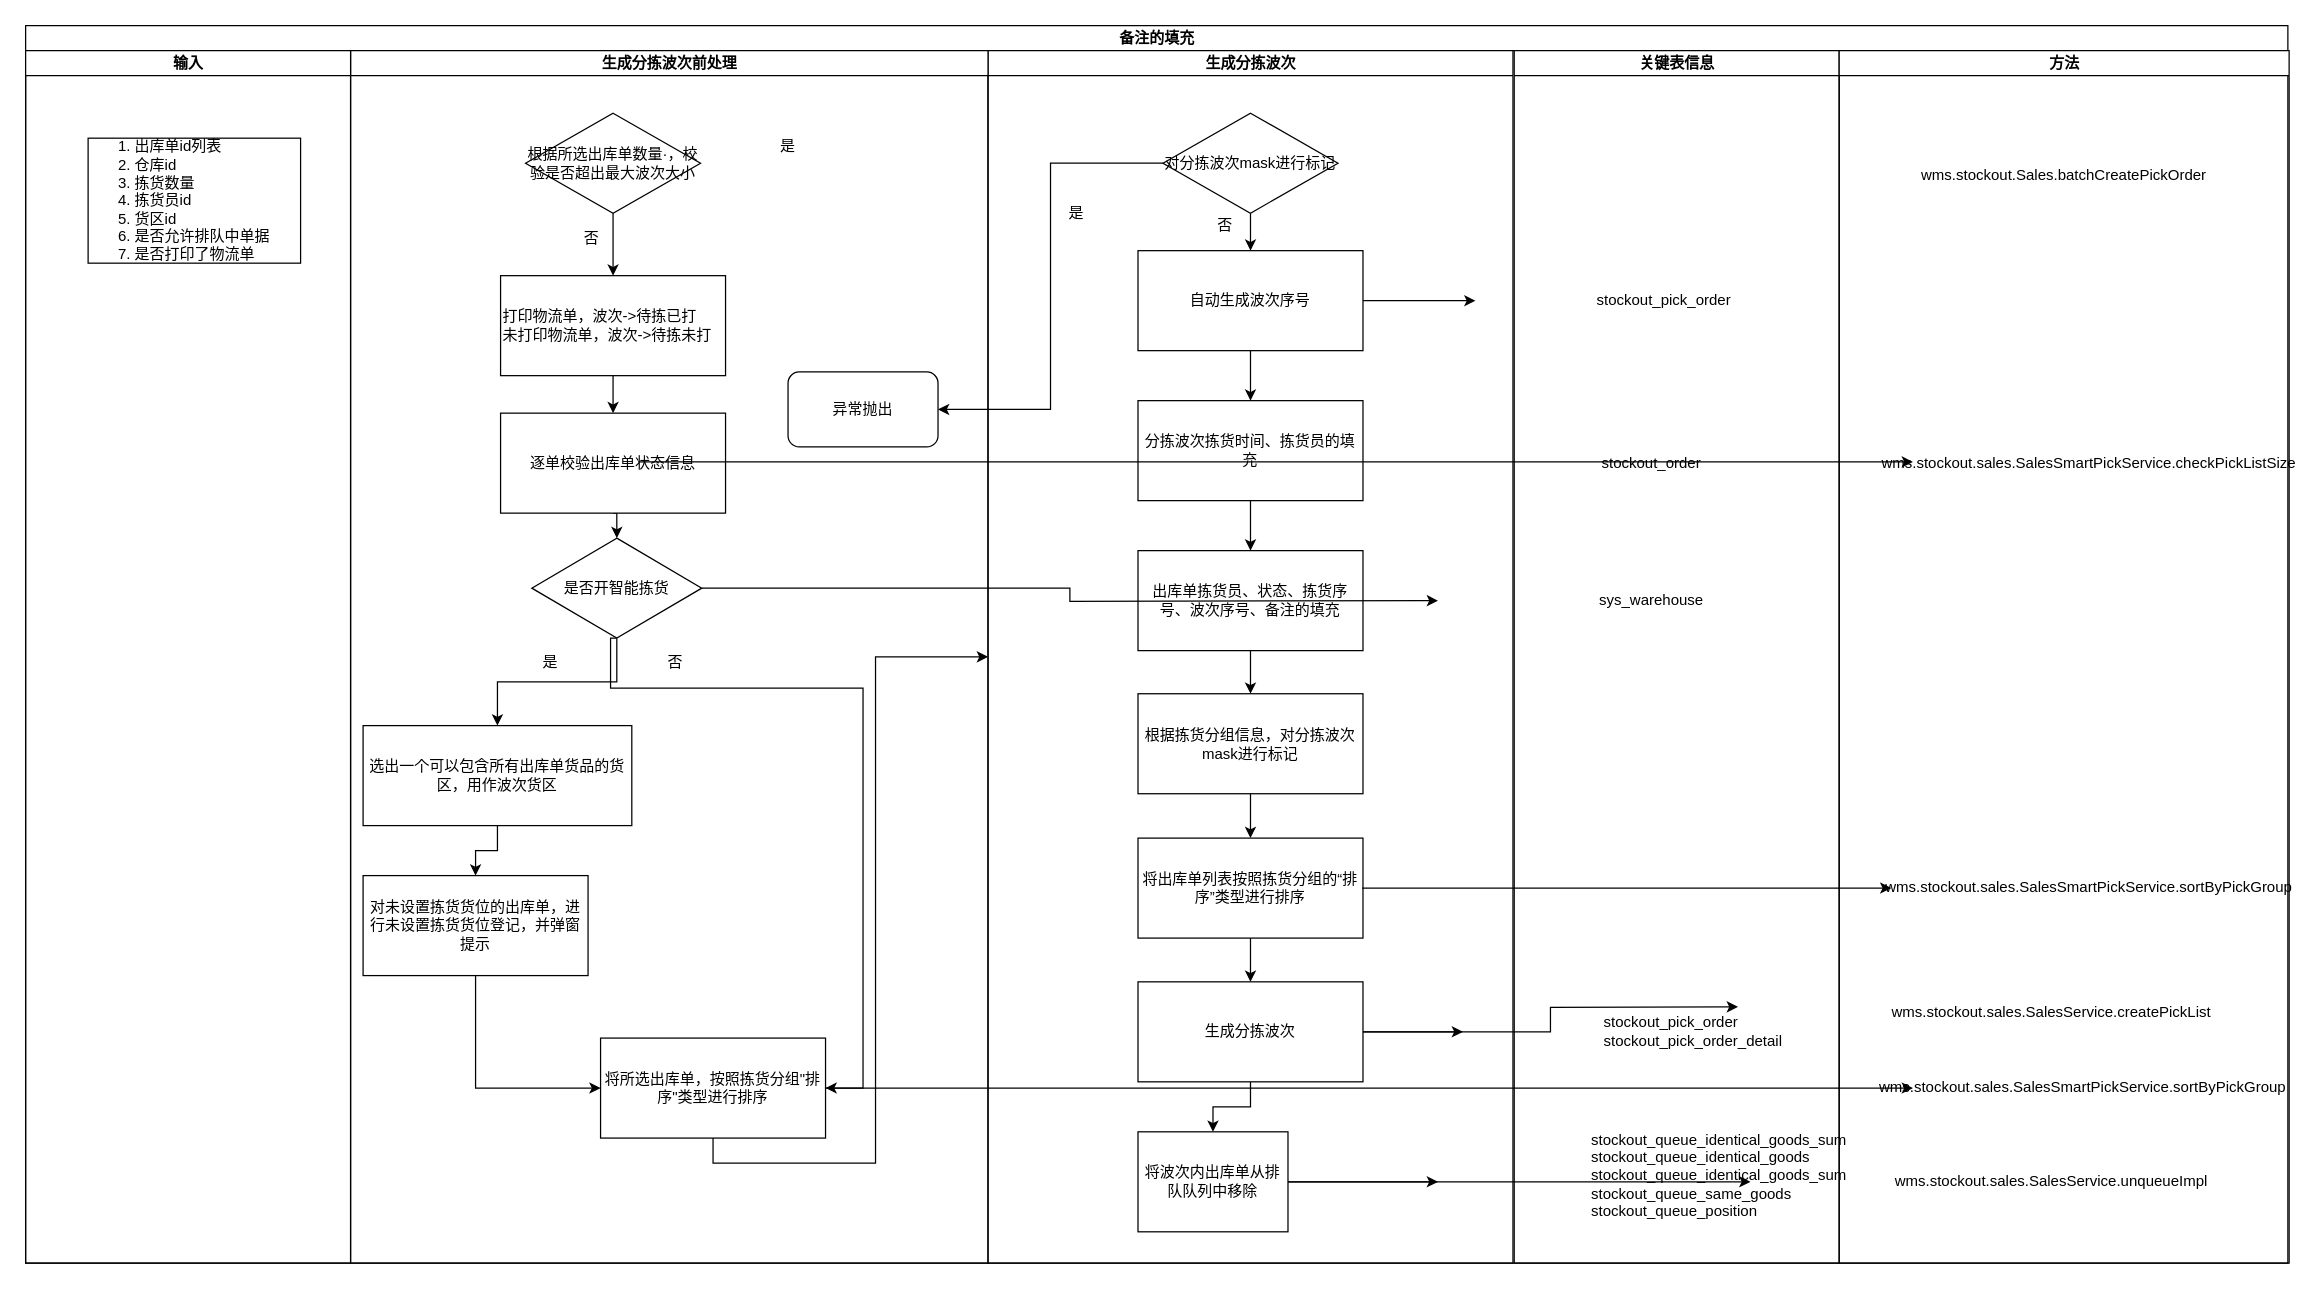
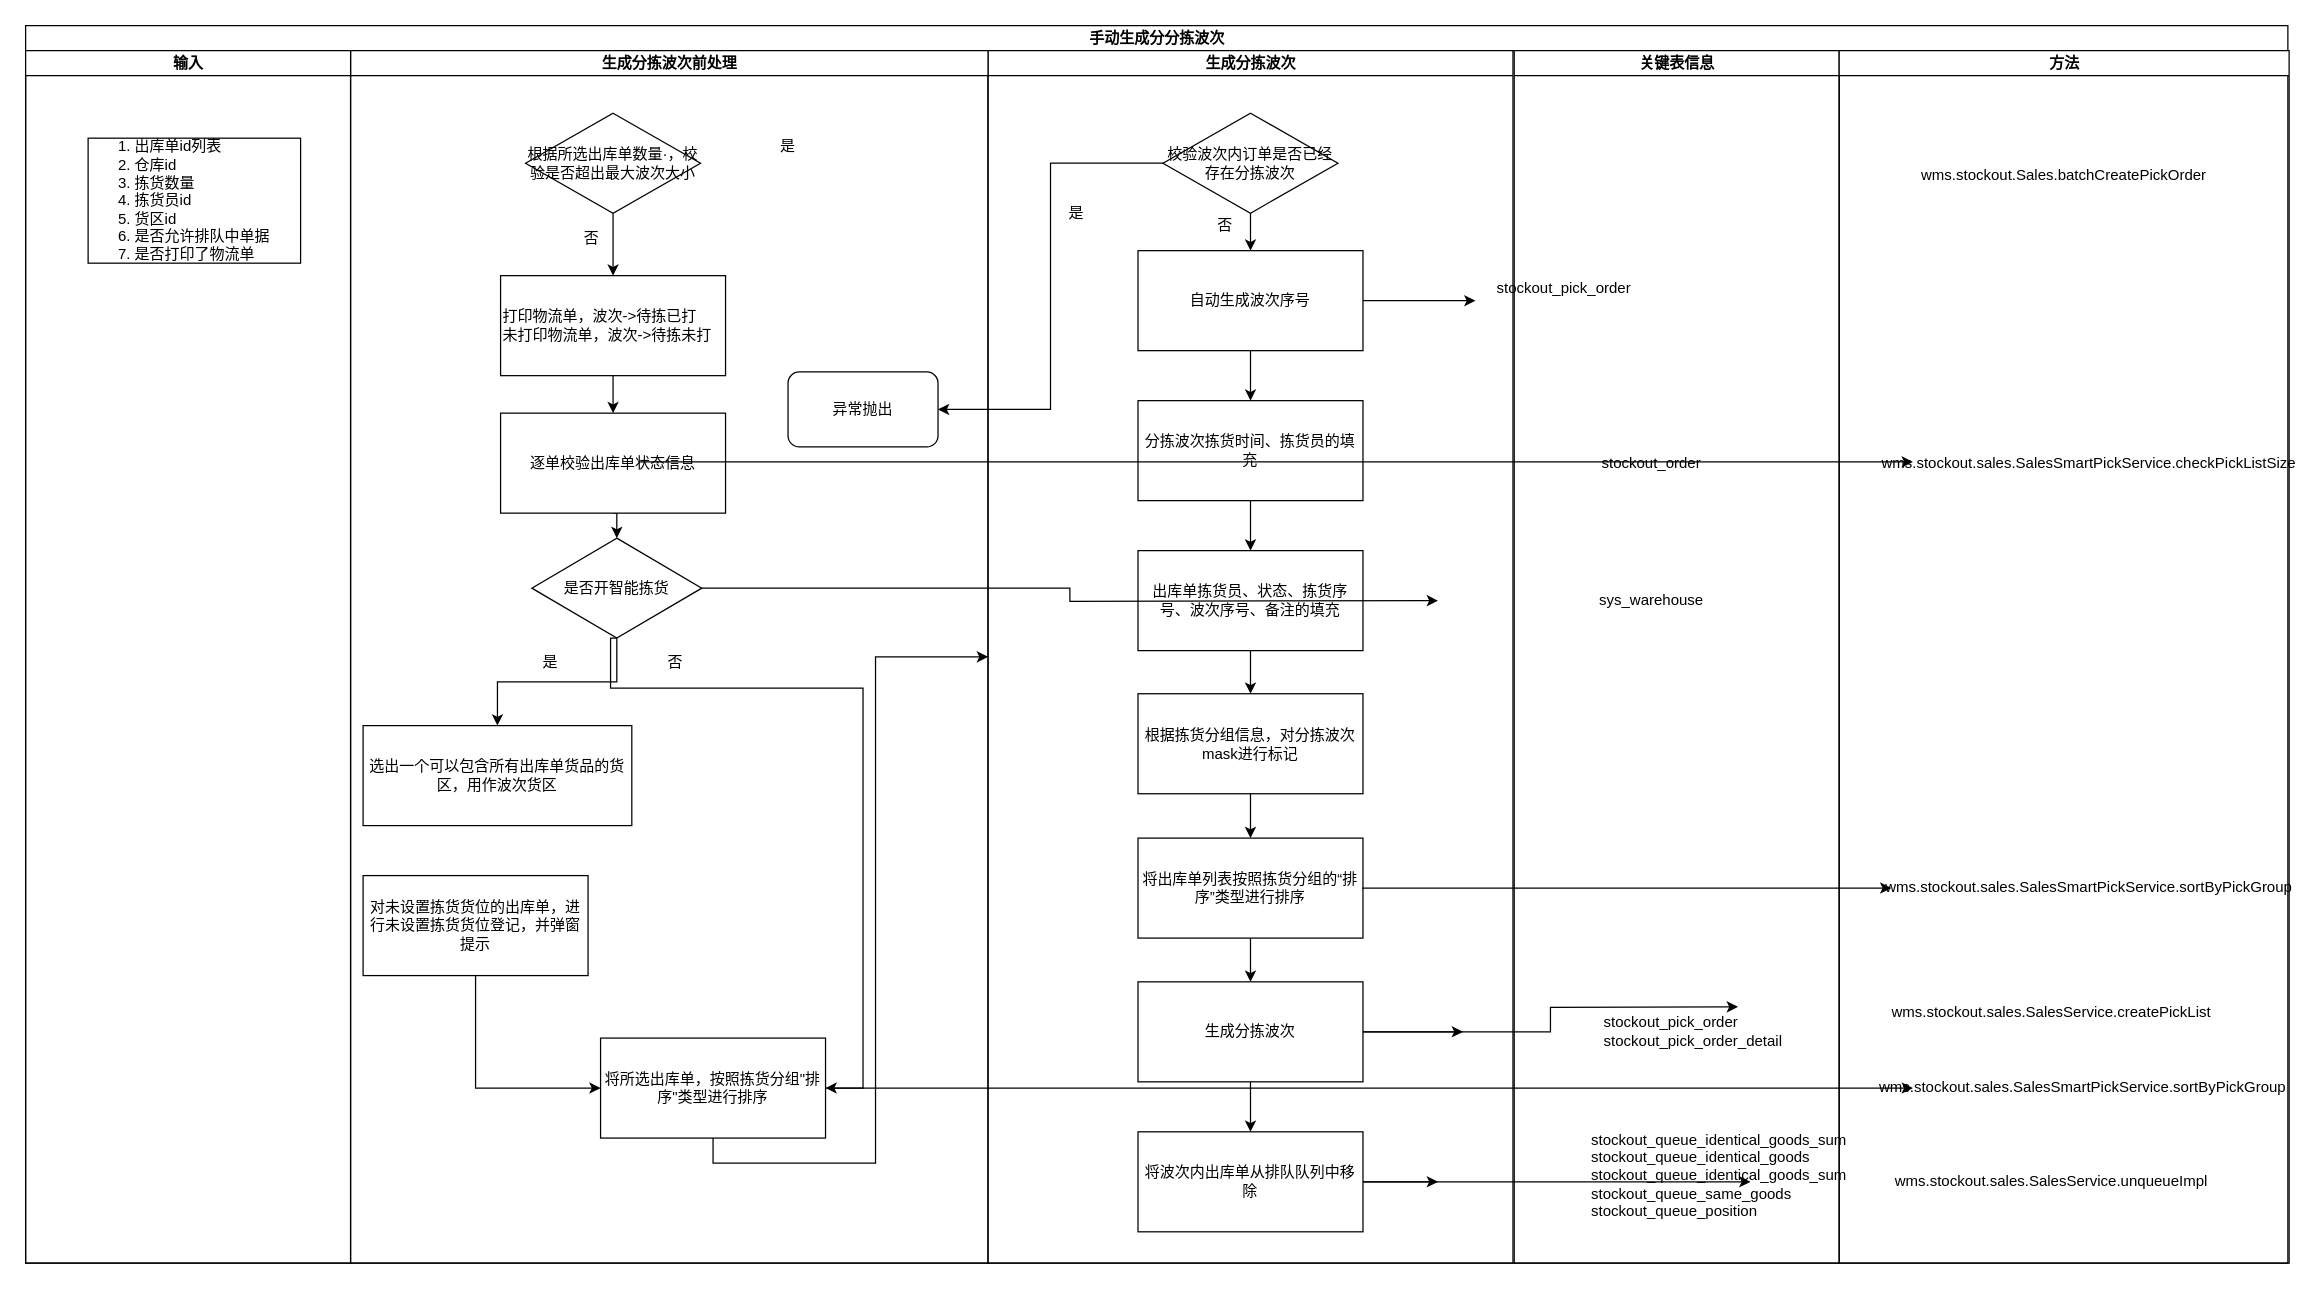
node "备注的填充": label "备注的填充" -> "手动生成分分拣波次"
node "对分拣波次mask进行标记": label "对分拣波次mask进行标记" -> "校验波次内订单是否已经存在分拣波次"
node "stockout_pick_order": moved (1664, 301) -> (1564, 288)
edge "选出一个可以包含所有出库单货品的货区，用作波次货区" -> "对未设置拣货货位的出库单，进行未设置拣货货位登记，并弹窗提示": removed
node "将波次内出库单从排队队列中移除": size 150x100 -> 225x100
